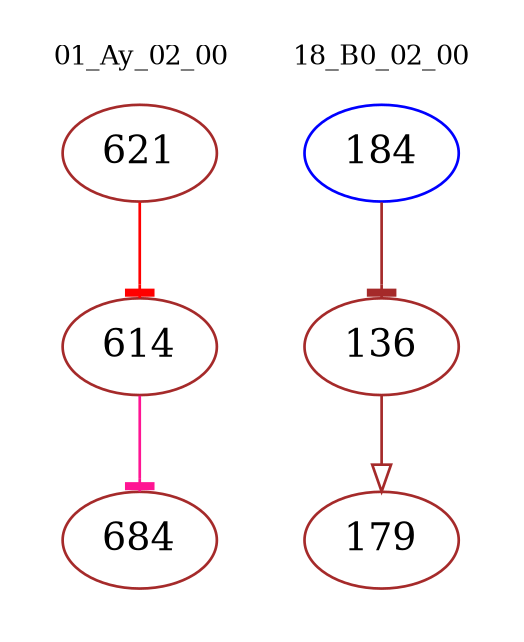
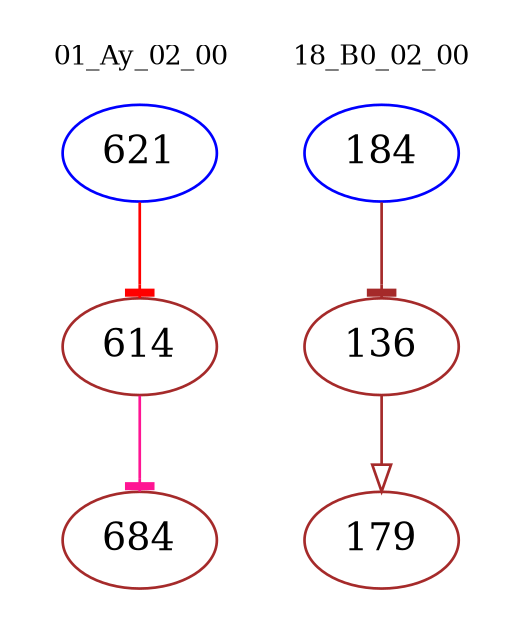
node "621": color brown -> blue
